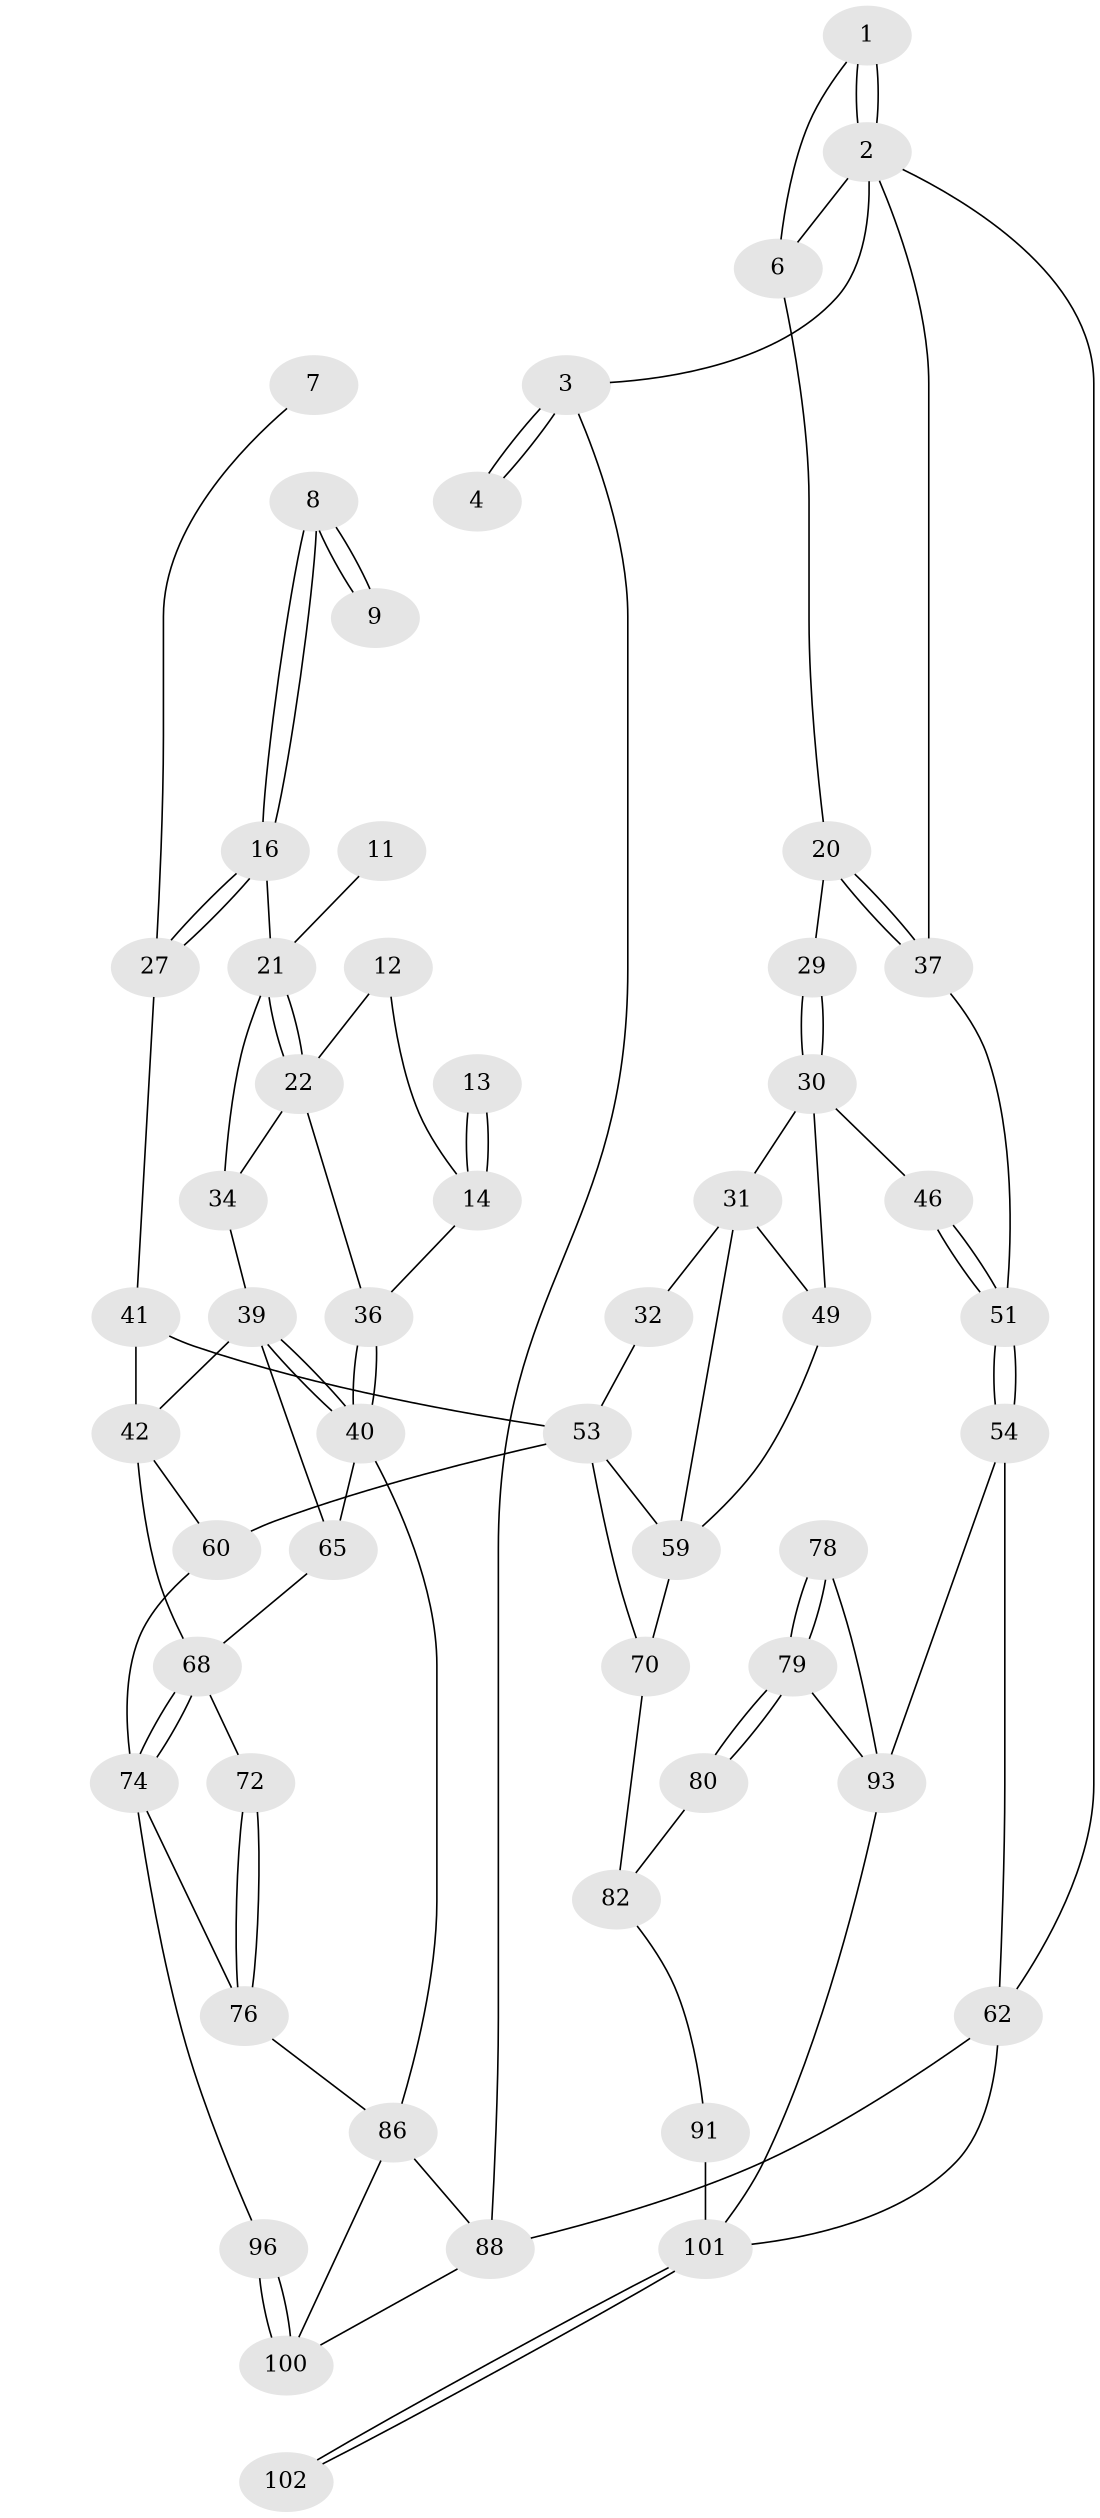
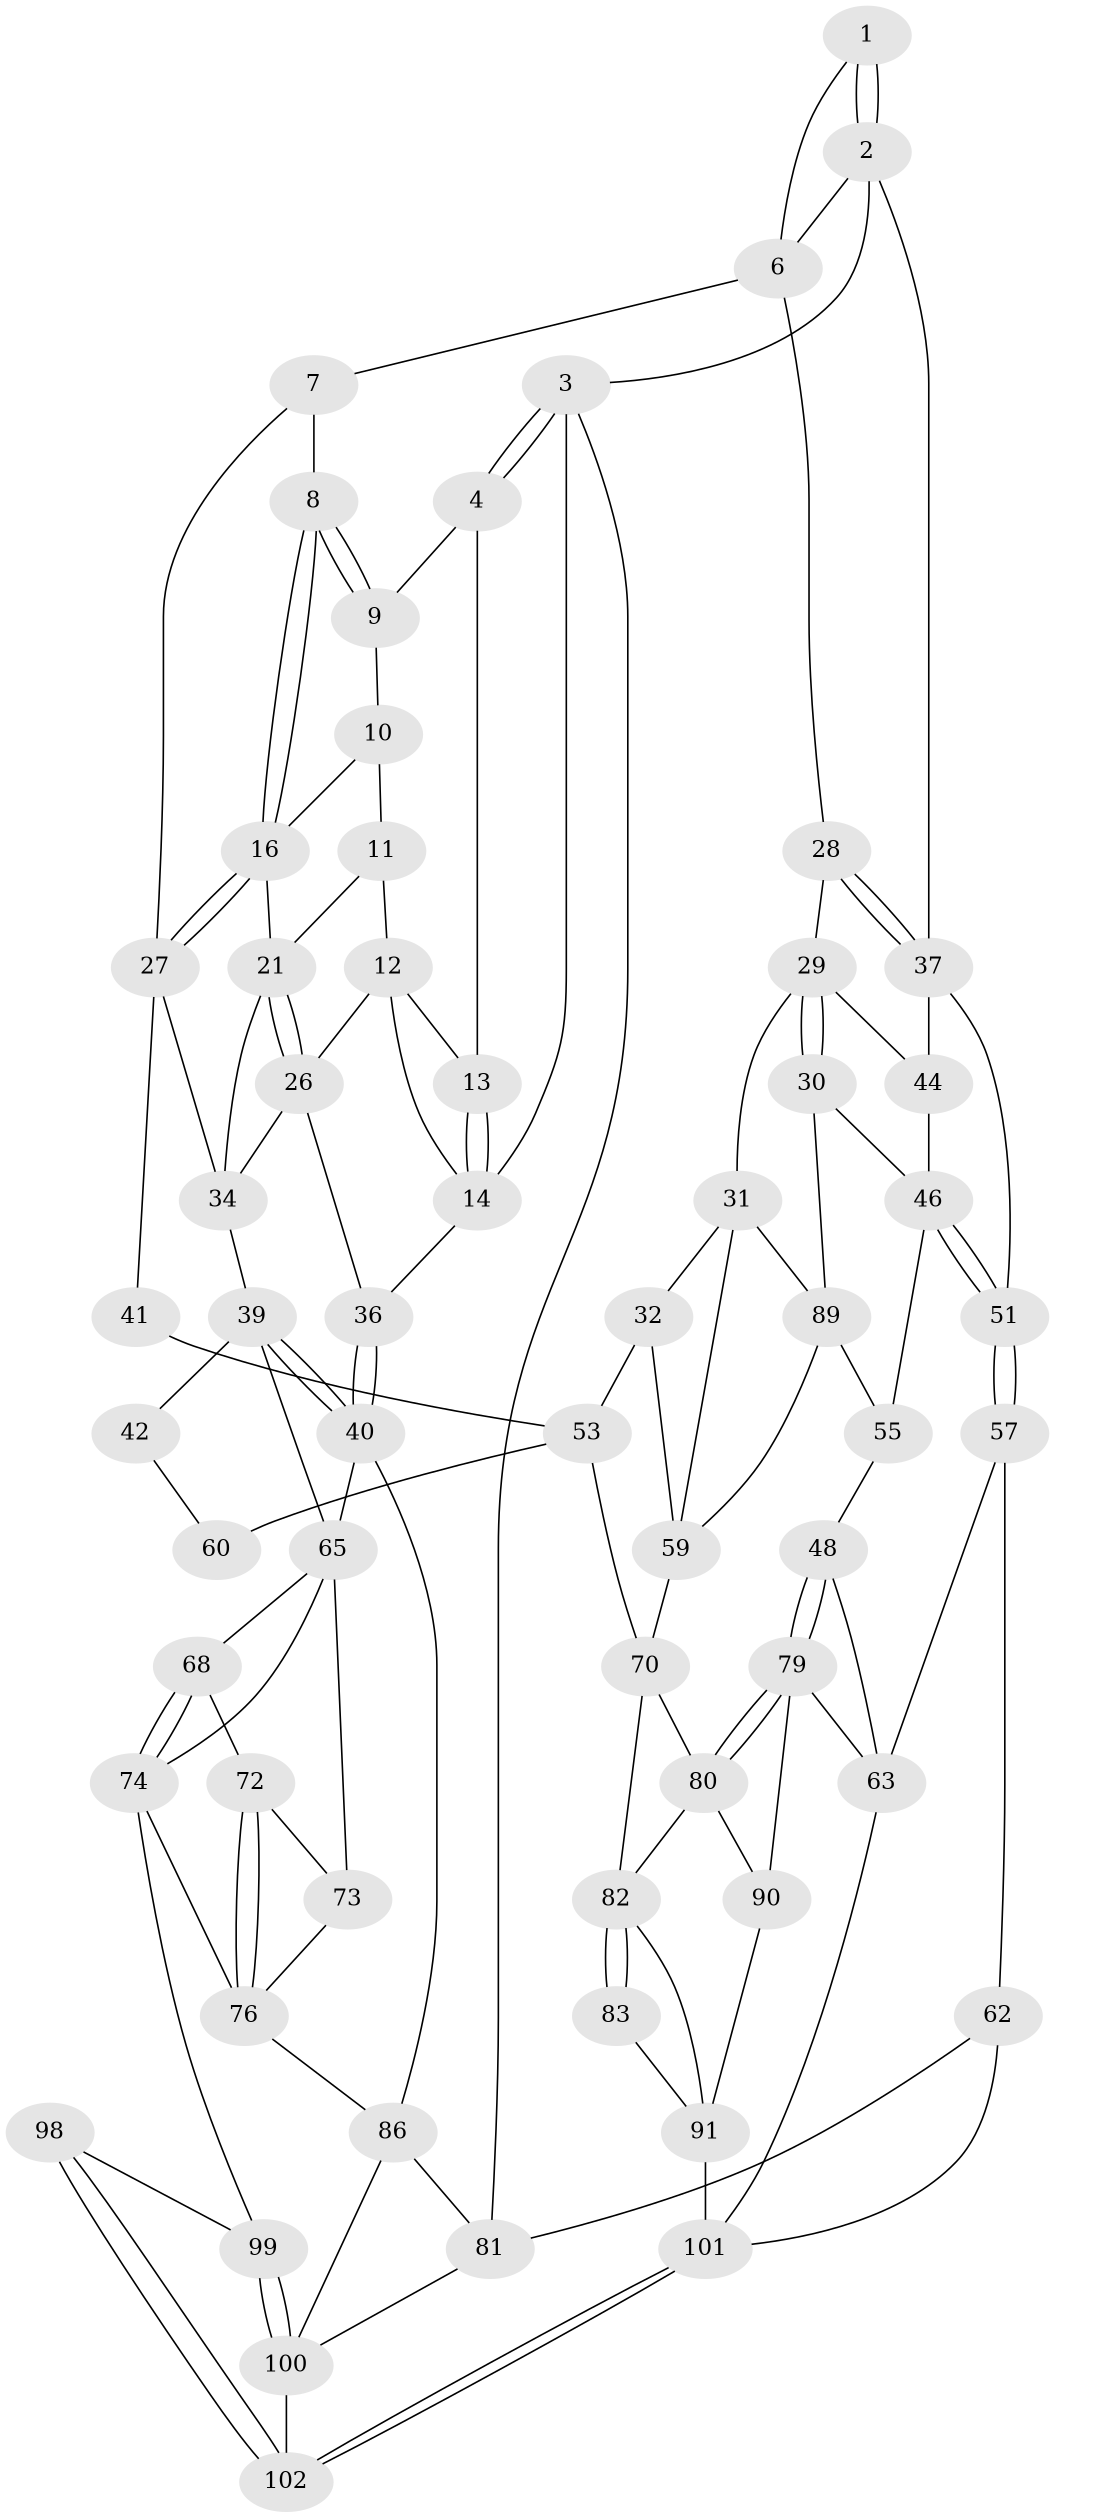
edge "6" -- "7": added
edge "7" -- "8": added
edge "4" -- "9": added
node "10": added
edge "4" -- "13": added
edge "3" -- "14": added
node "20": label "20" -> "28"
edge "11" -- "12": added
edge "12" -- "13": added
edge "2" -- "62": removed
edge "27" -- "34": added
node "22": label "22" -> "26"
node "44": added
edge "30" -- "31": now "29" -- "31"
node "49": label "49" -> "89"
edge "41" -- "42": removed
node "55": added
node "54": label "54" -> "57"
edge "53" -- "59": now "32" -- "59"
node "78": label "78" -> "48"
edge "42" -- "68": removed
edge "60" -- "74": now "65" -- "74"
edge "70" -- "80": added
node "93": label "93" -> "63"
node "73": added
node "90": added
node "83": added
node "98": added
node "96": label "96" -> "99"
node "88": label "88" -> "81"
edge "100" -- "102": added
